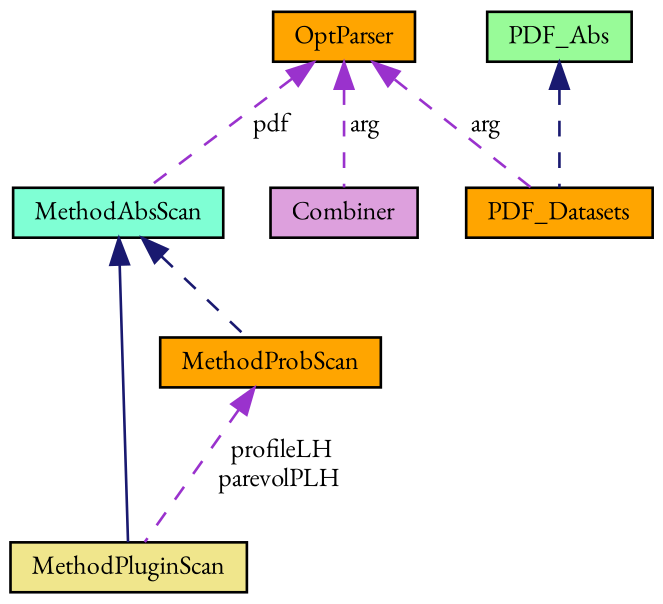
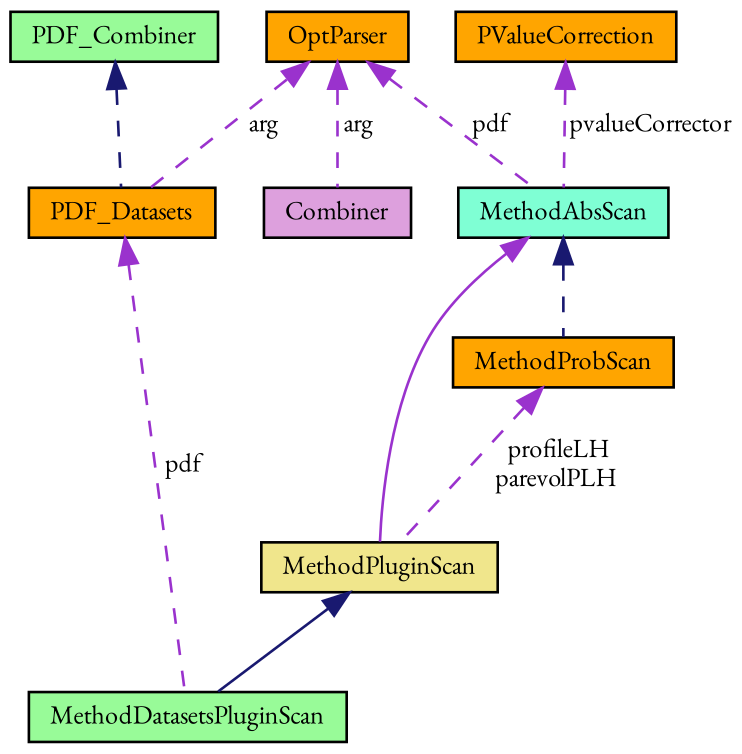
node "PDF_Abs": label "PDF_Abs" -> "PDF_Combiner"
node "PValueCorrection": added
edge "MethodPluginScan" -> "MethodAbsScan": color midnightblue -> darkorchid3
node "MethodDatasetsPluginScan": added
